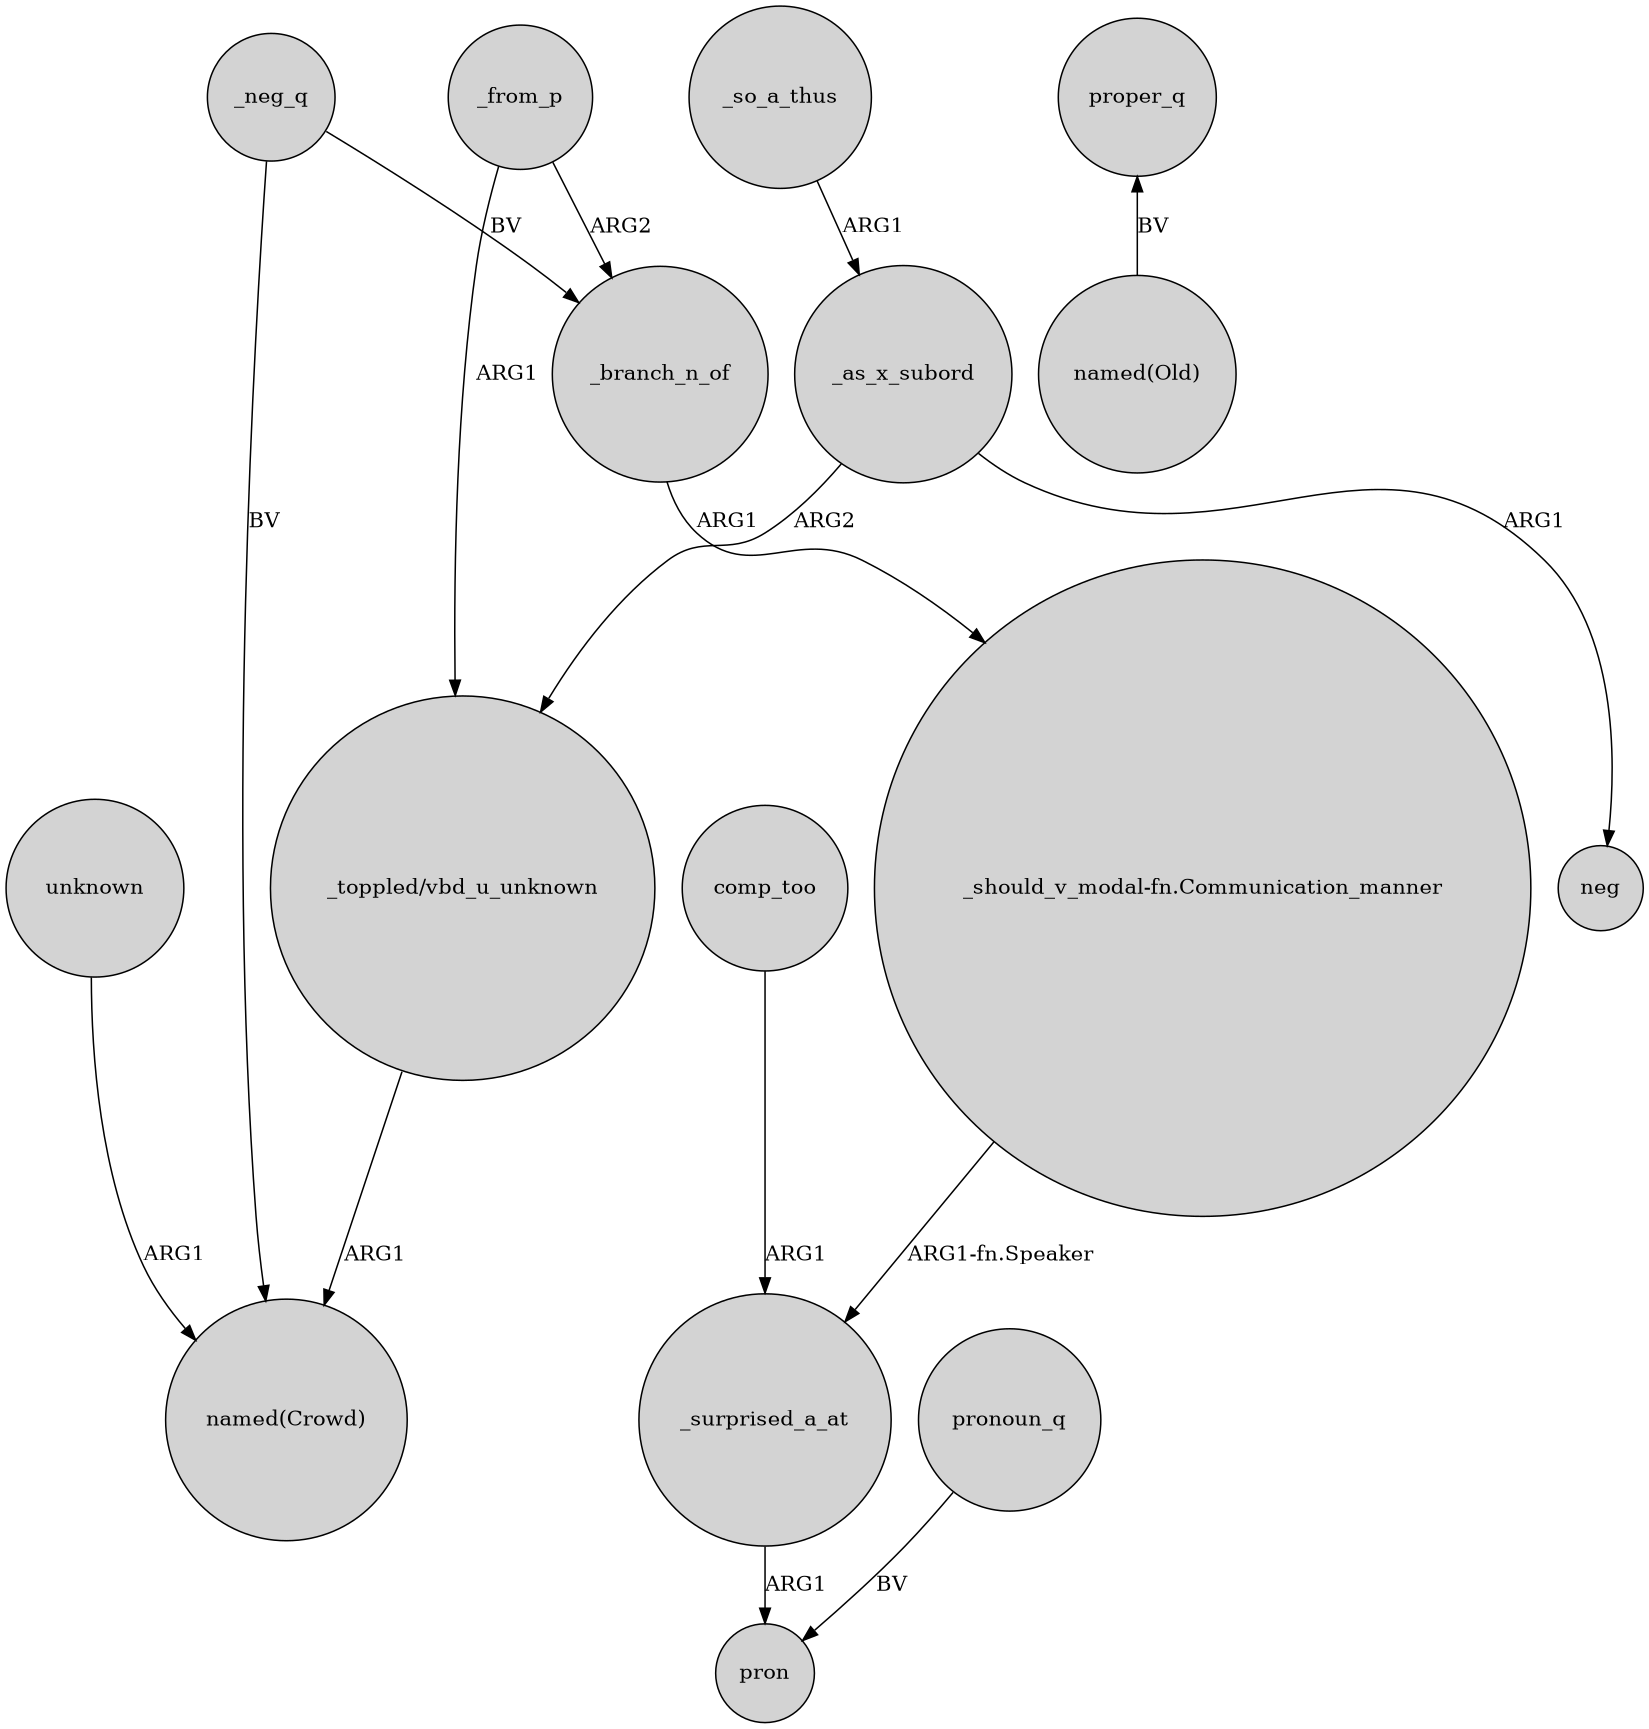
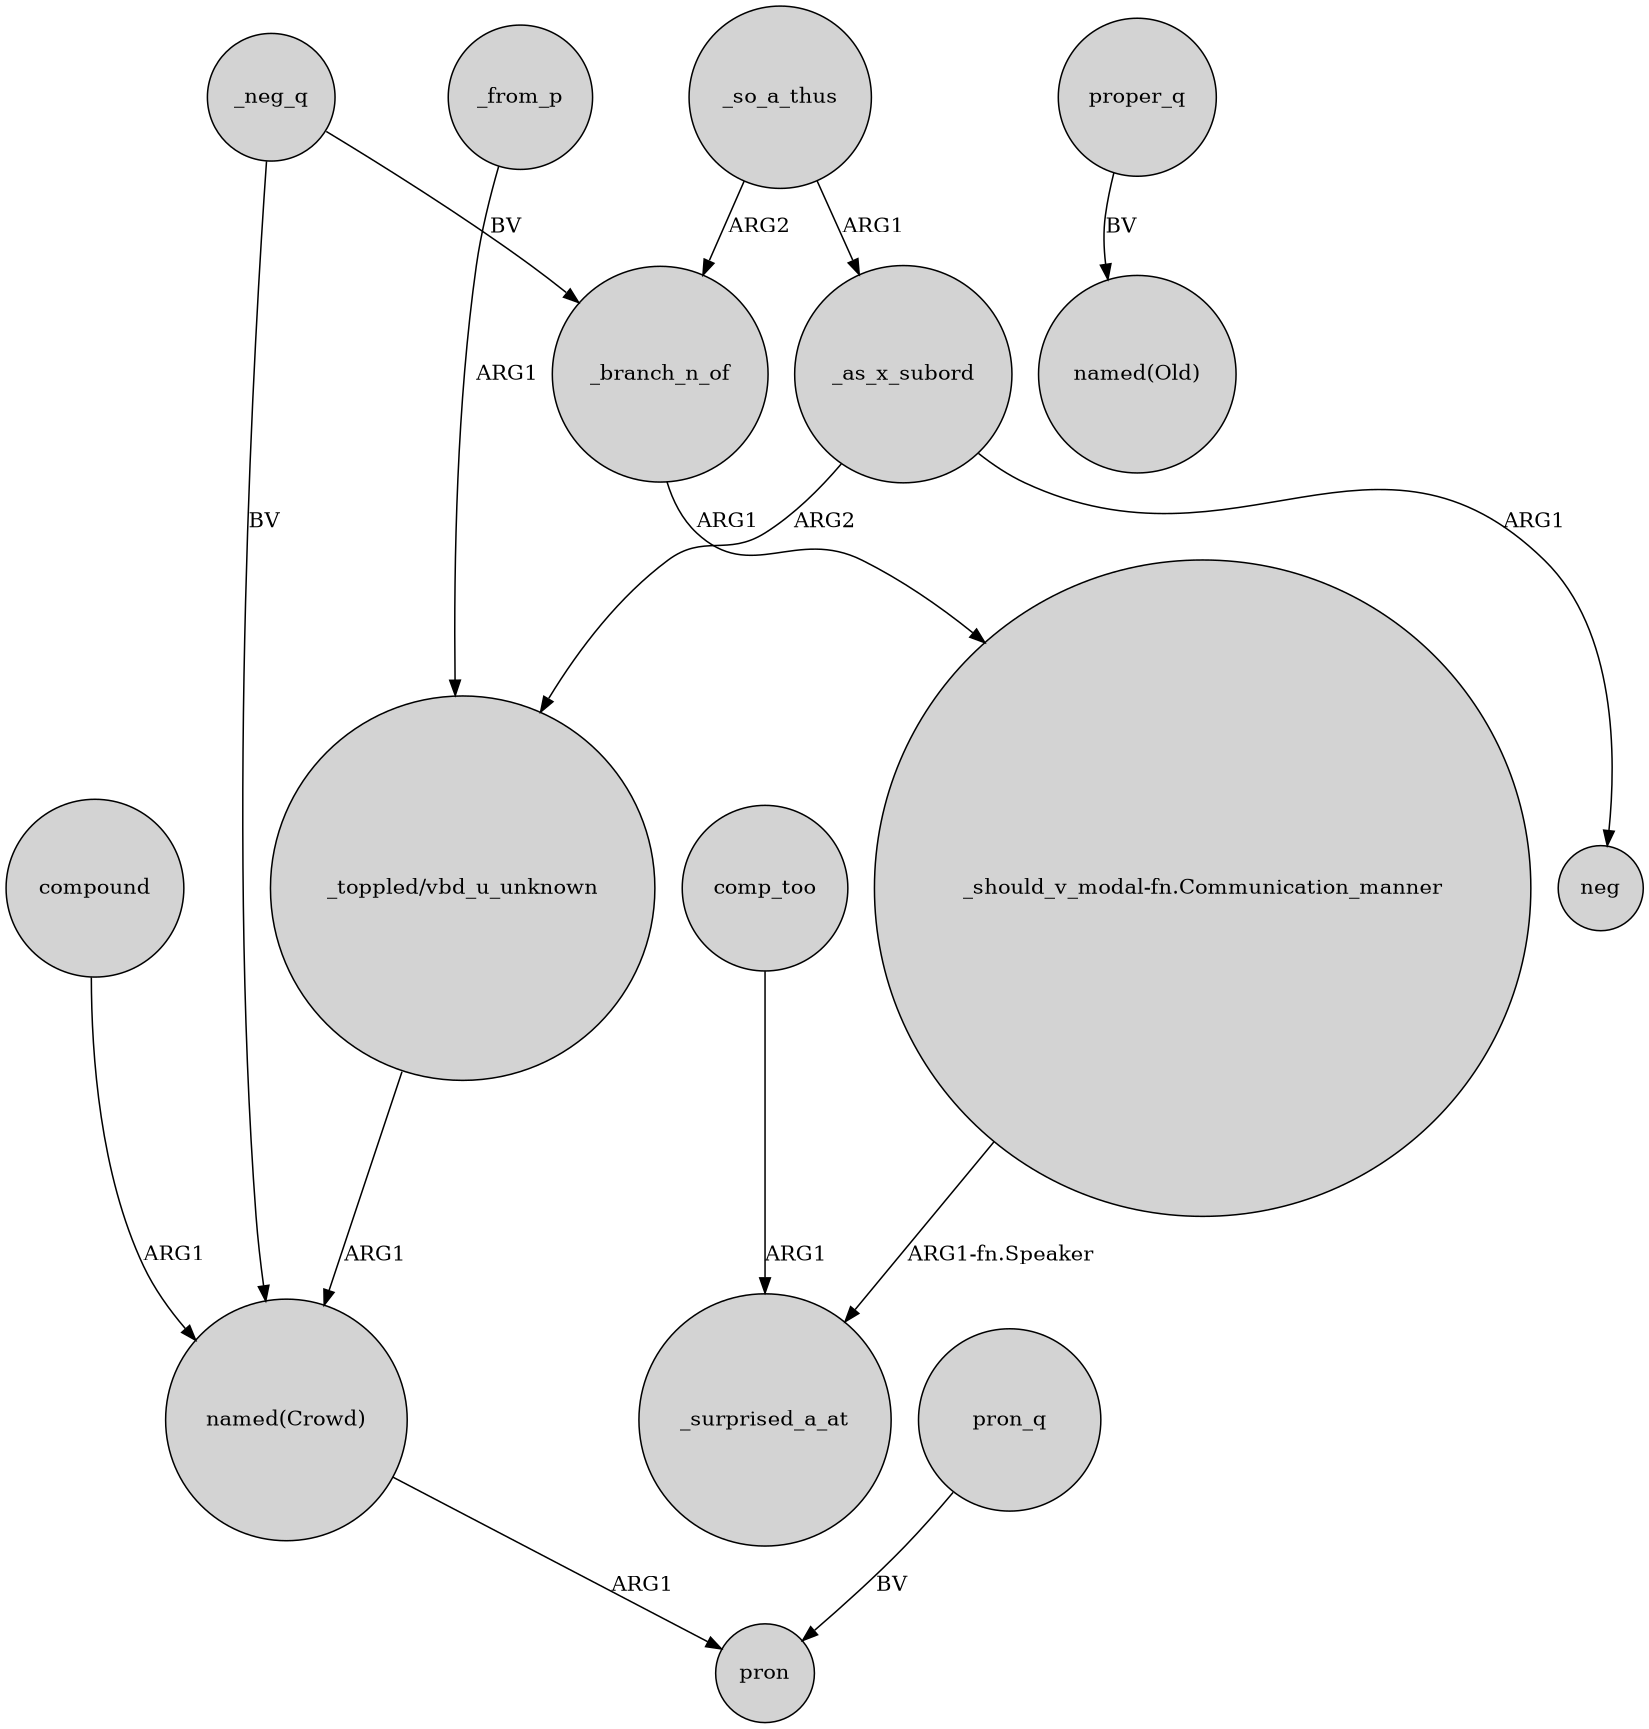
edge "_from_p" -> "_branch_n_of": now "_so_a_thus" -> "_branch_n_of"
edge "named(Old)" -> "proper_q": reversed
node "unknown": label "unknown" -> "compound"
node "pronoun_q": label "pronoun_q" -> "pron_q"
edge "_surprised_a_at" -> "pron": now "named(Crowd)" -> "pron"
